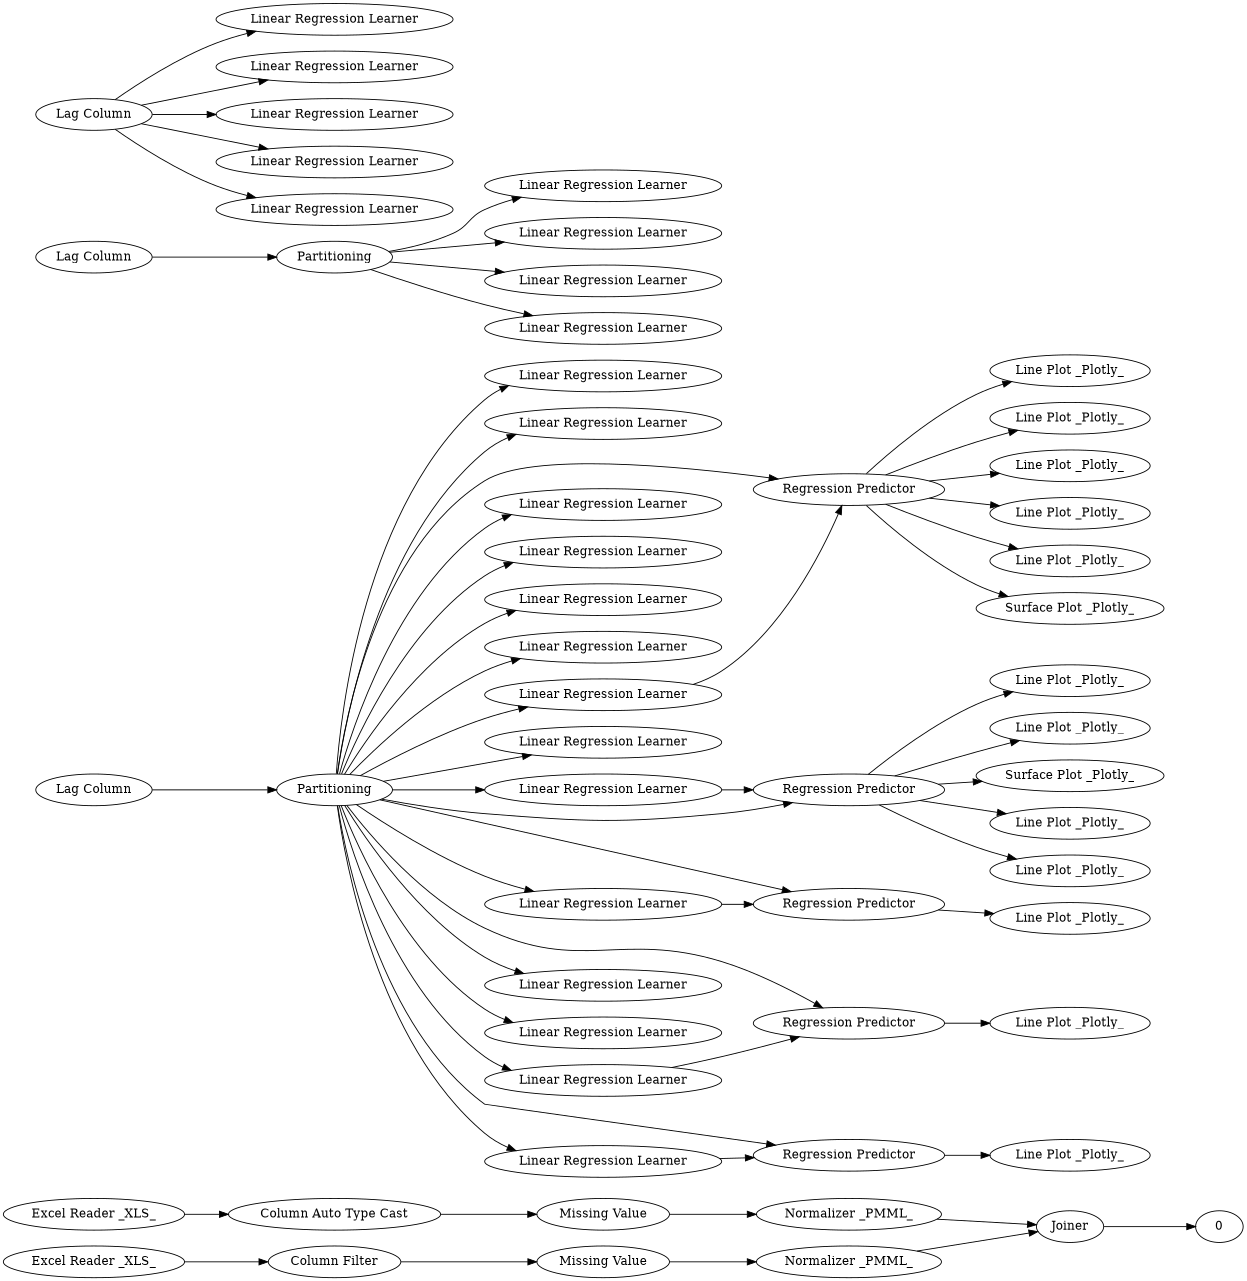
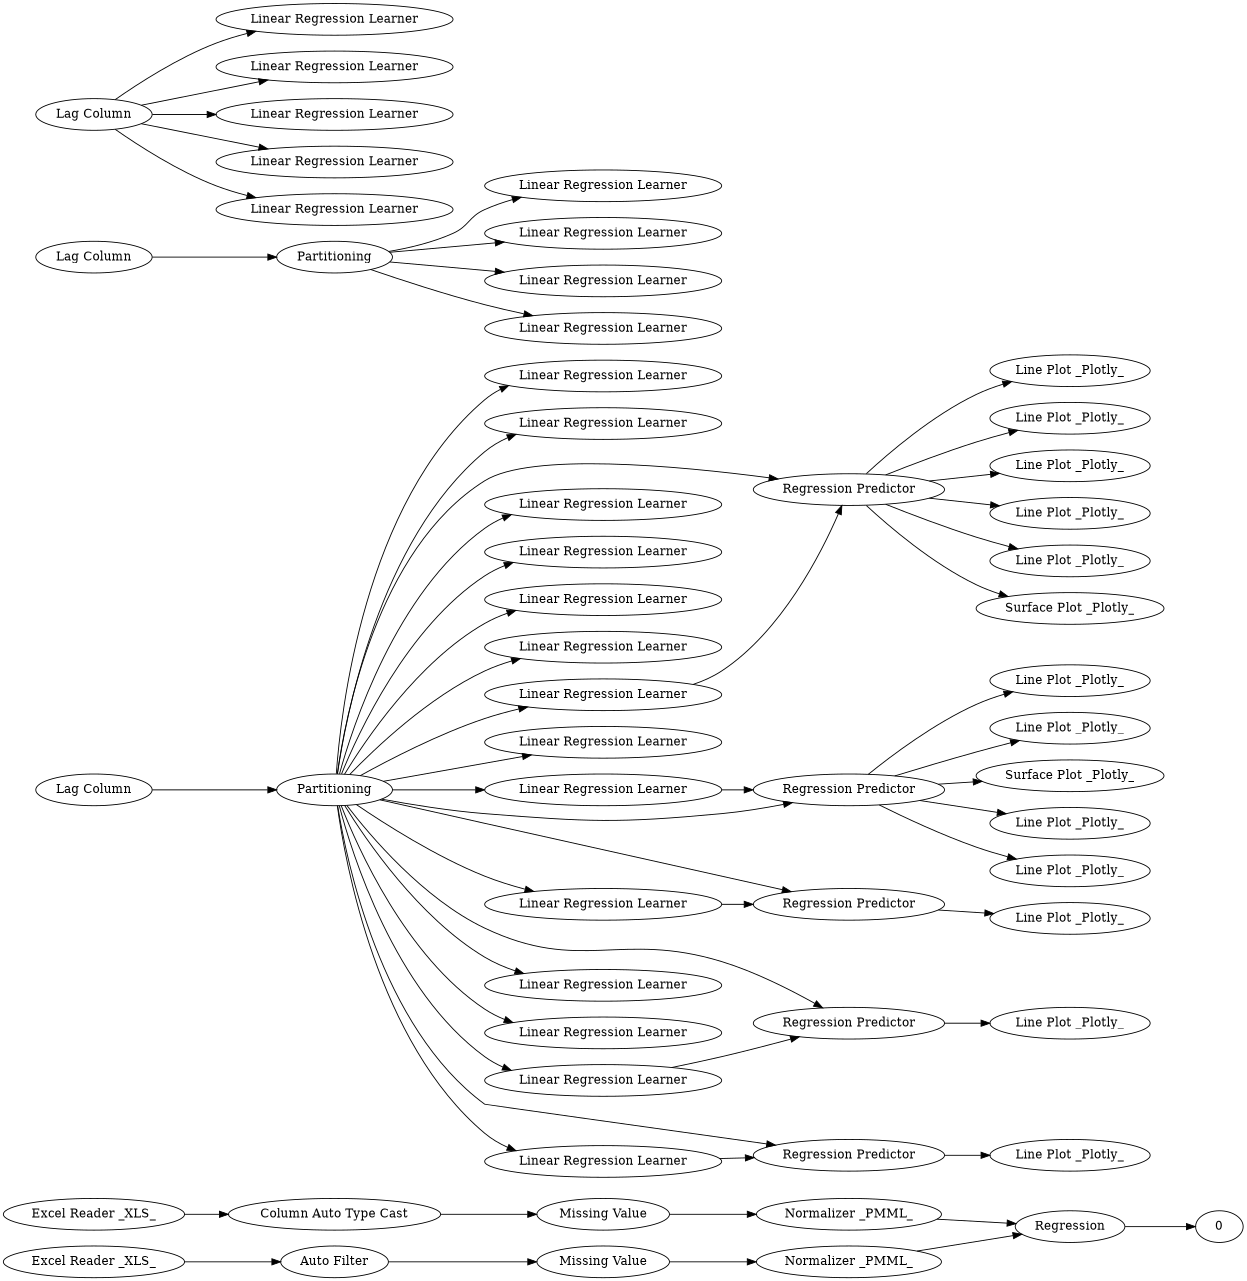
node "Joiner": label "Joiner" -> "Regression"
node "Column Filter": label "Column Filter" -> "Auto Filter"
